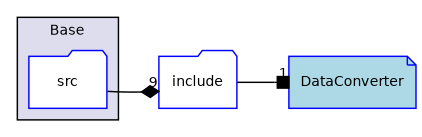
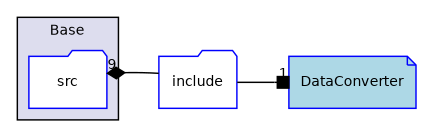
edge "src" -> "include": reversed
